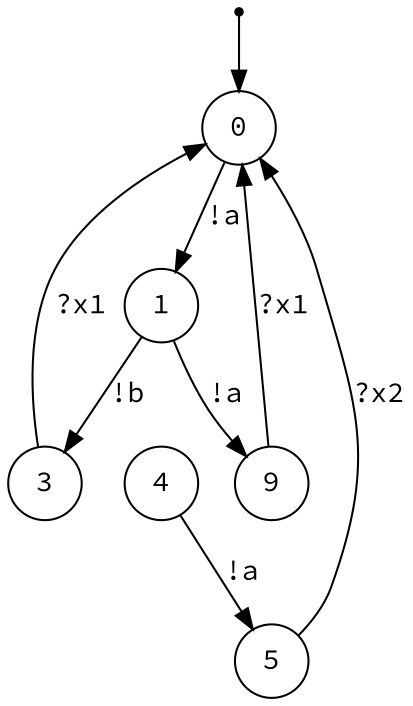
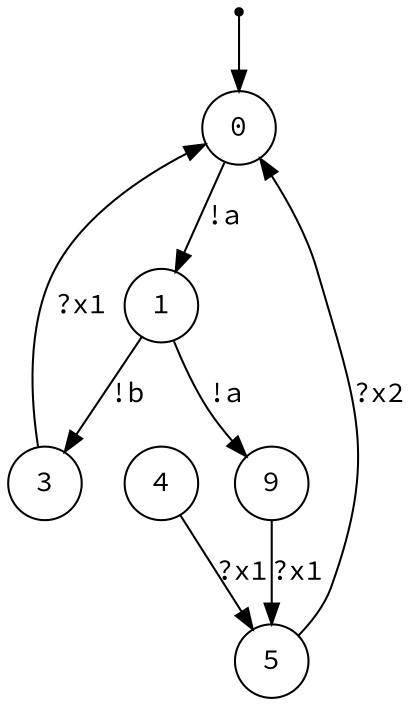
edge "9" -> "0": now "9" -> "5"
edge "4" -> "5": label "!a" -> "?x1"
